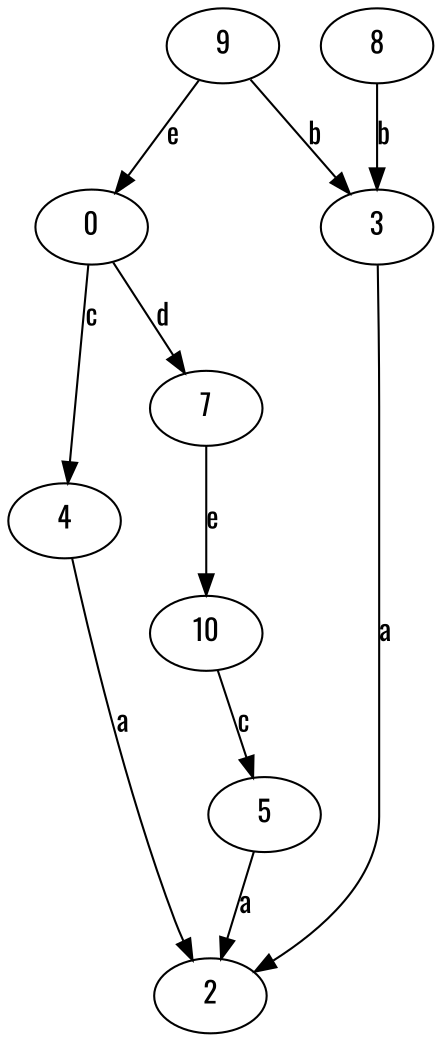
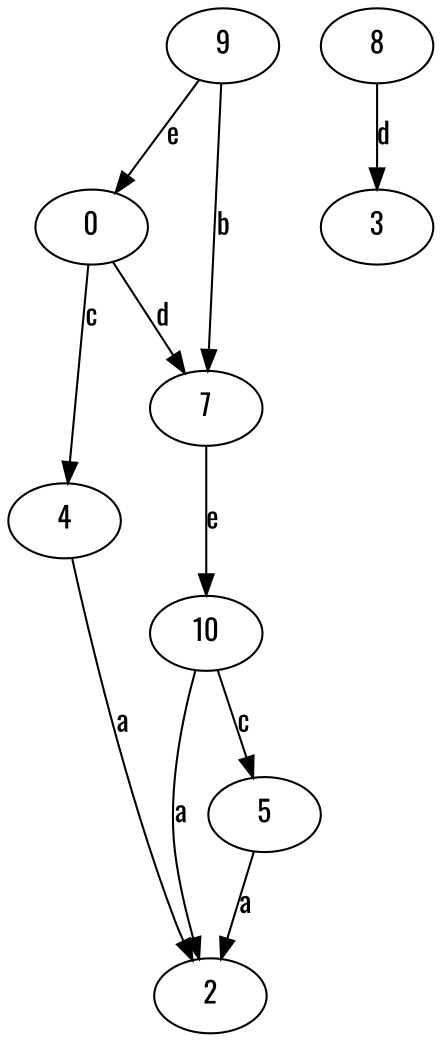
edge "9" -> "3": now "9" -> "7"
edge "8" -> "3": label "b" -> "d"
edge "3" -> "2": now "10" -> "2"
